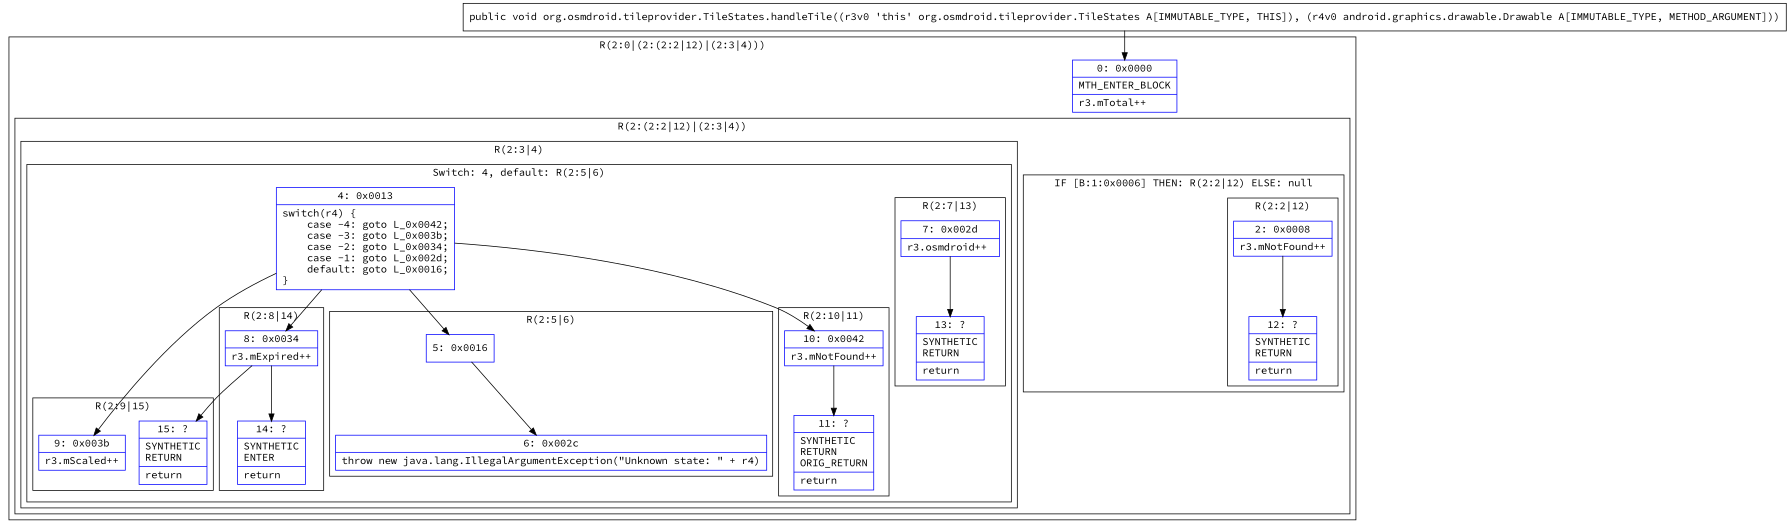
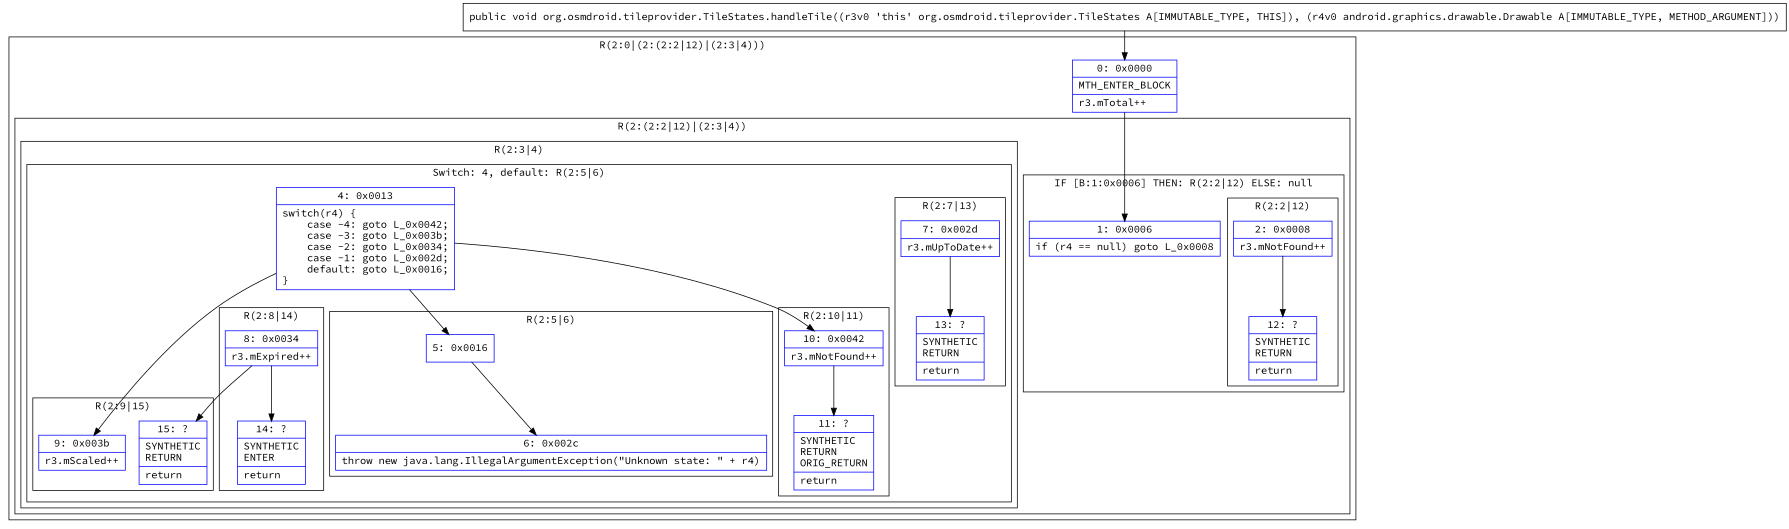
node "1: 0x0006": added
node "7: 0x002d": text "r3.osmdroid++" -> "r3.mUpToDate++"
edge "4: 0x0013" -> "8: 0x0034": removed
